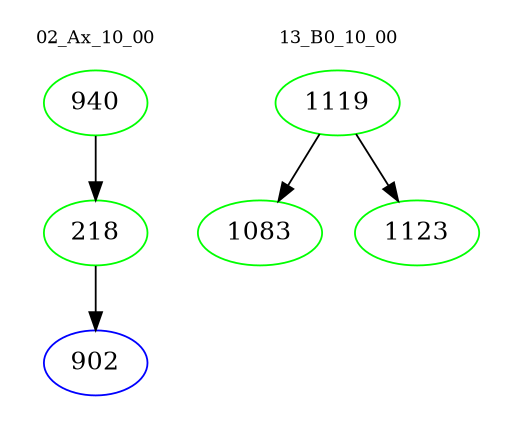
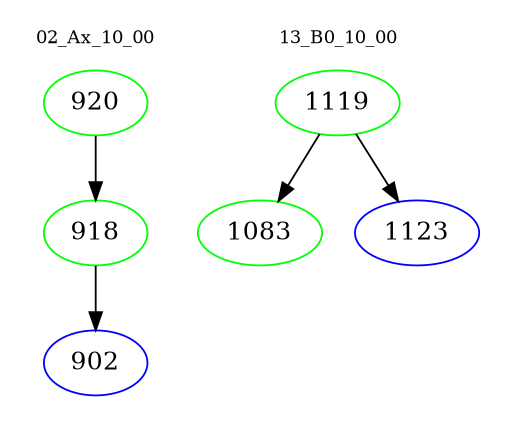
node "940": label "940" -> "920"
node "218": label "218" -> "918"
node "1123": color green -> blue
